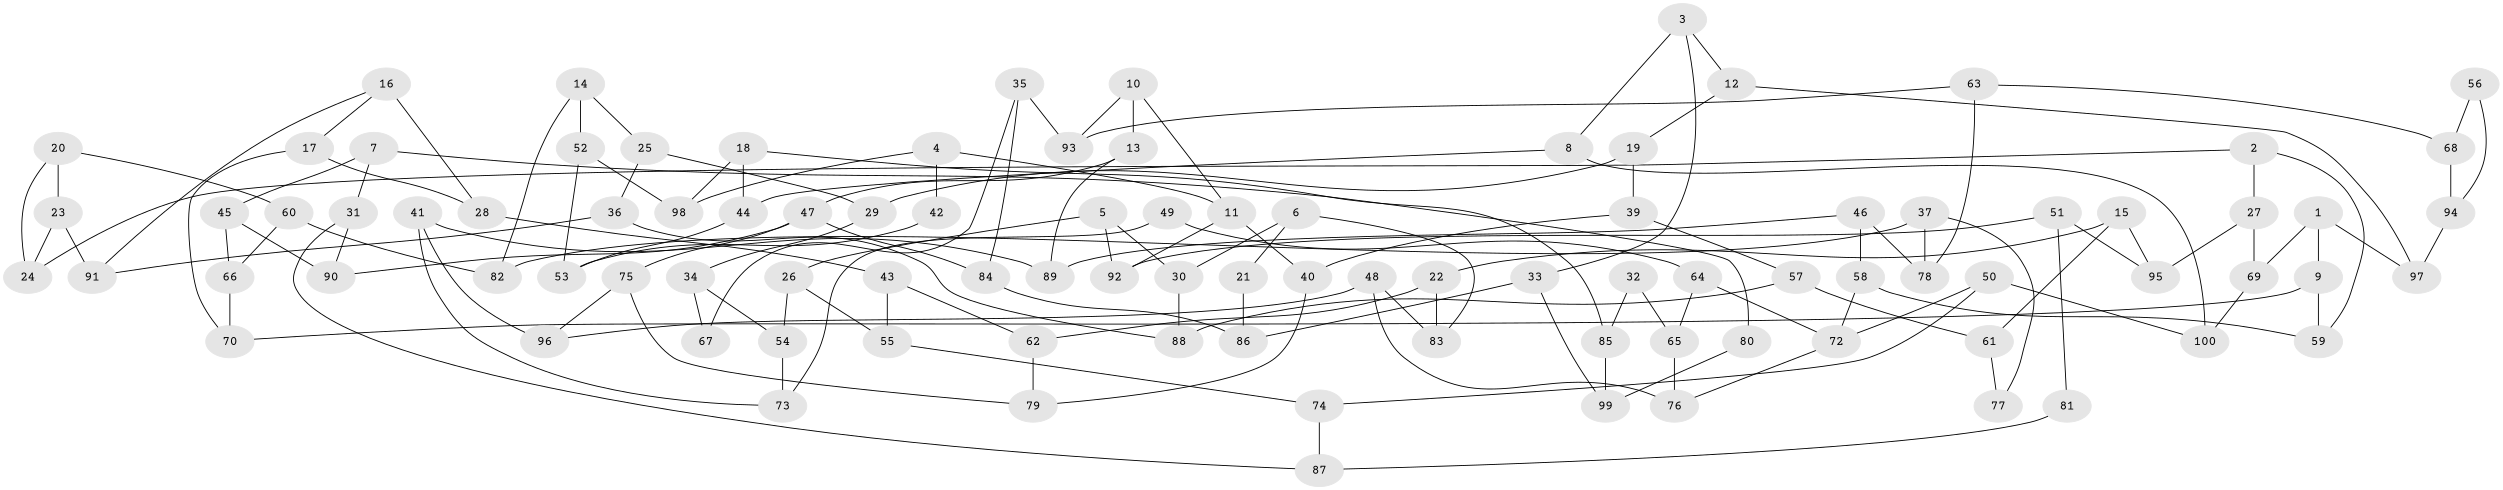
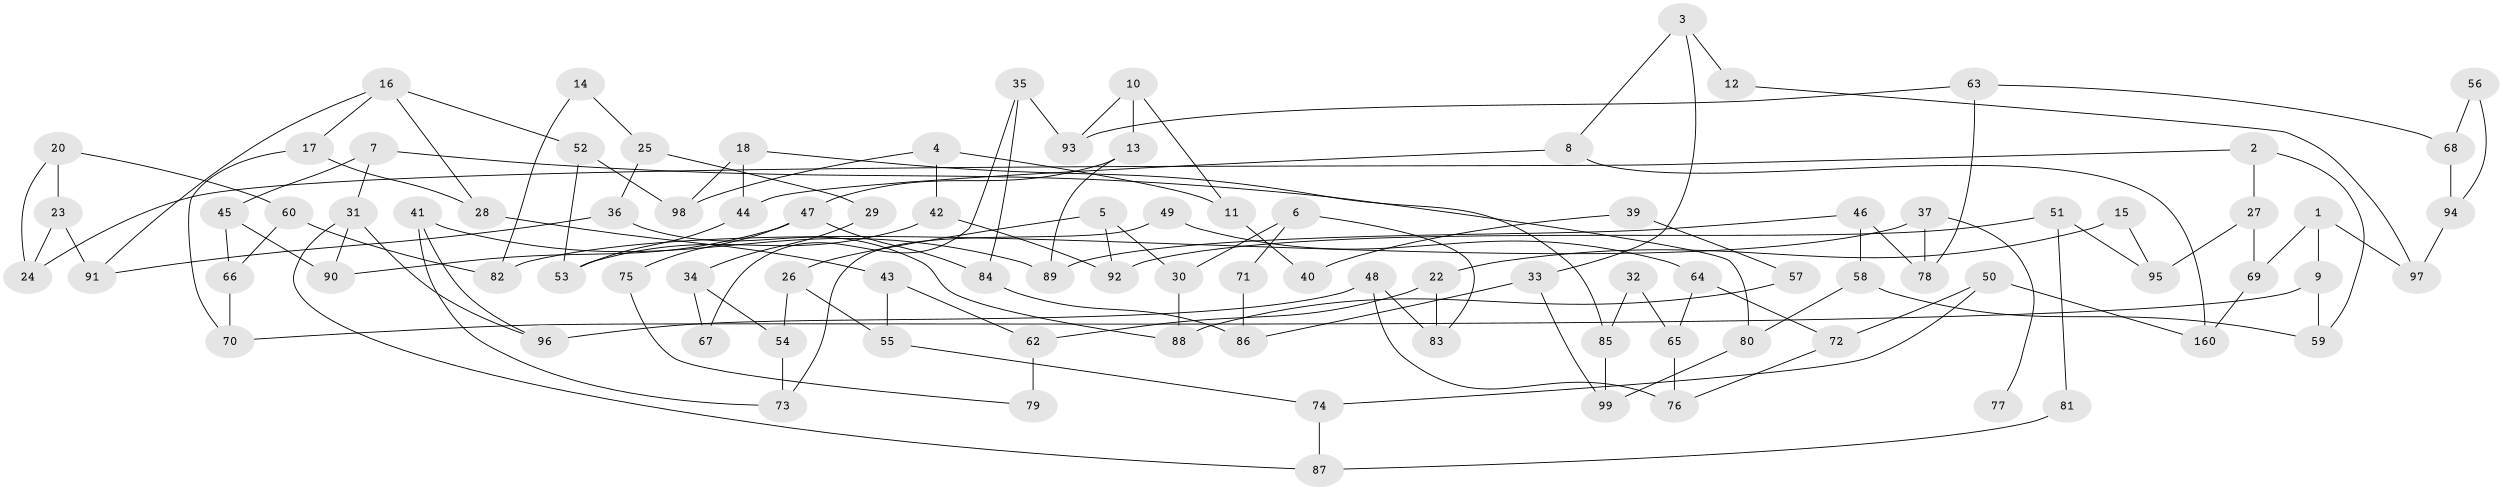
edge "14" -- "52": now "16" -- "52"
node "19": removed
edge "11" -- "92": now "42" -- "92"
node "21": label "21" -> "71"
edge "58" -- "72": now "58" -- "80"
edge "75" -- "96": now "31" -- "96"
node "61": removed
node "100": label "100" -> "160"
edge "40" -- "79": removed
